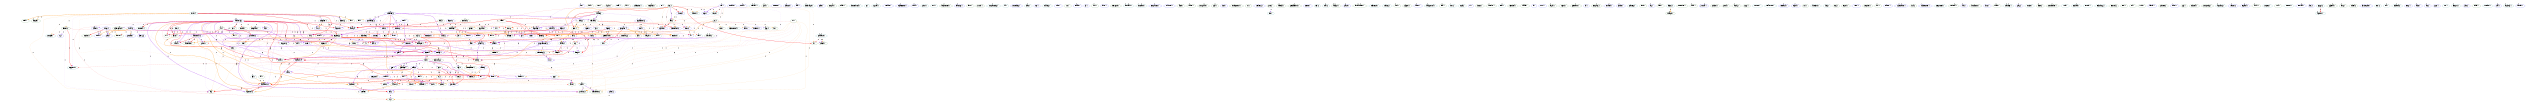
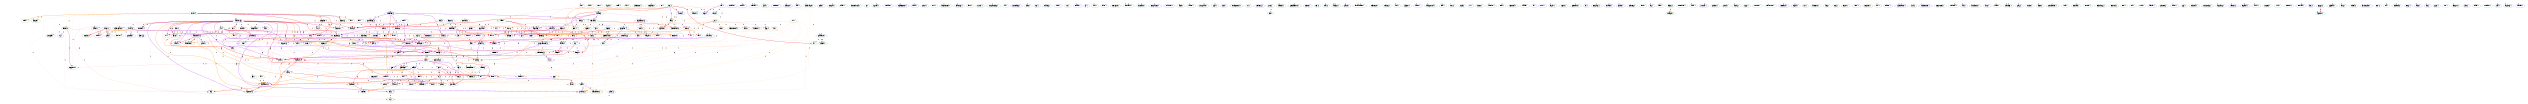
edge "paradox(35)" -> "il(1)": style dashed -> bold
